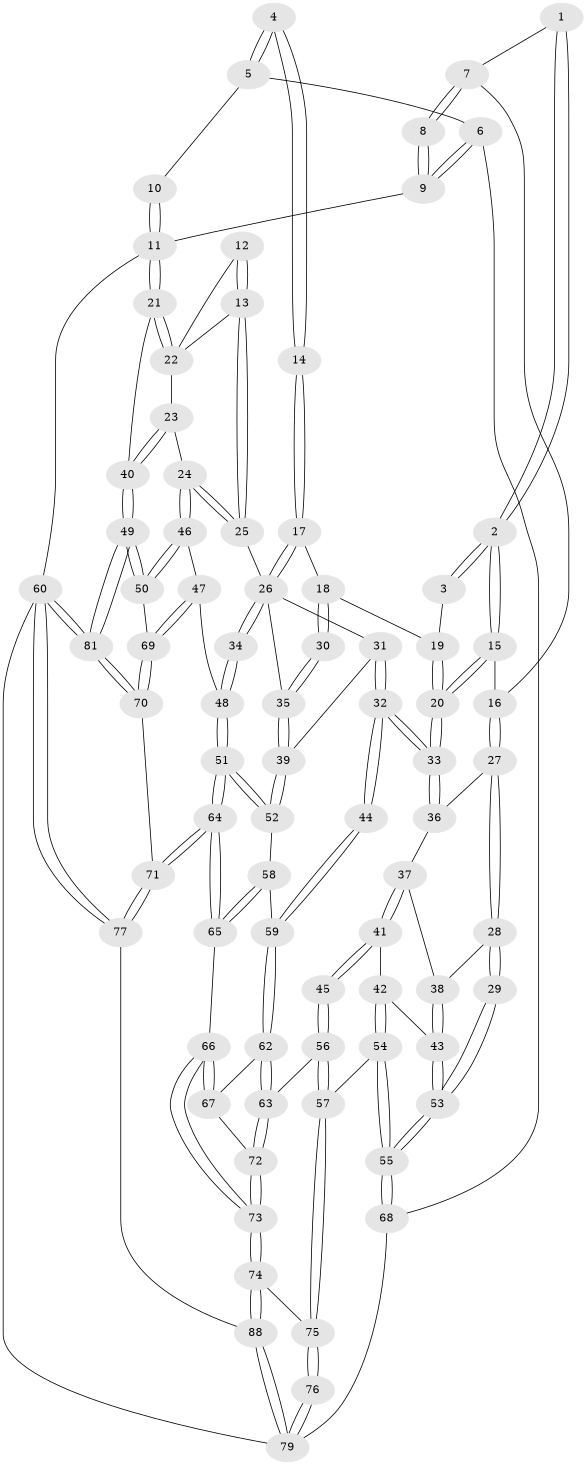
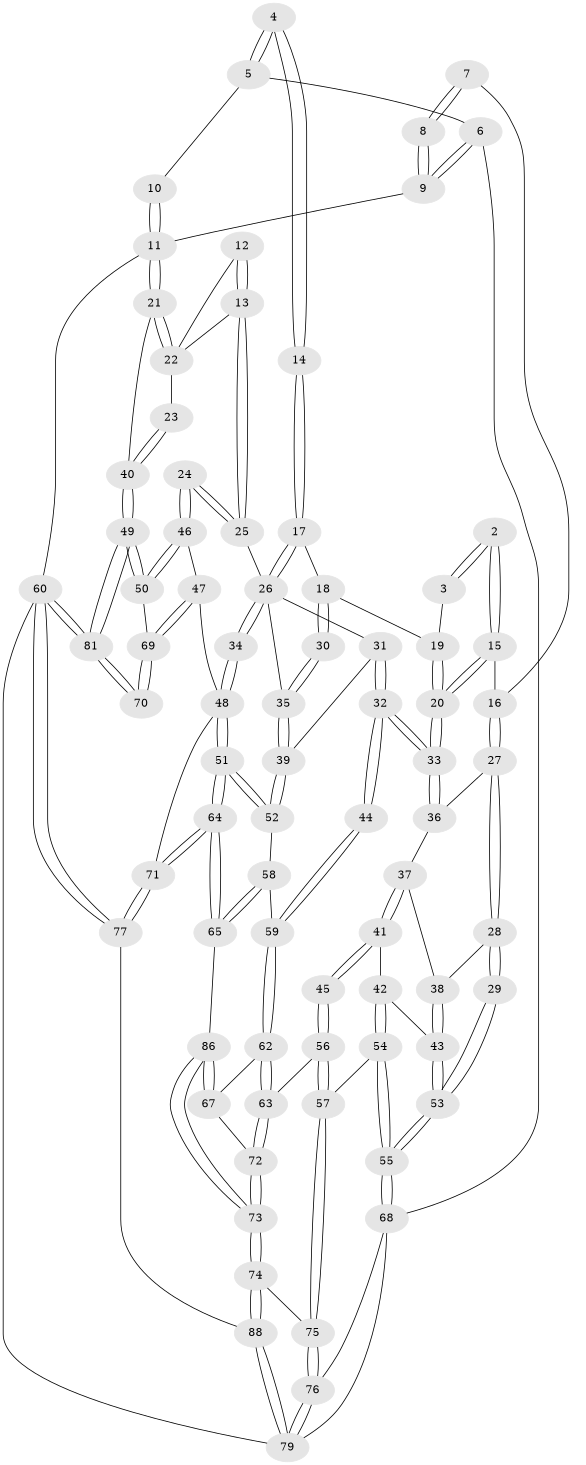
node "1": removed
edge "23" -- "24": removed
edge "70" -- "71": now "48" -- "71"
node "66": label "66" -> "86"
edge "68" -- "76": added
